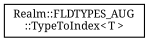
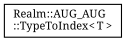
node "Realm::FLDTYPES_AUG ::TypeToIndex< T >": label "Realm::FLDTYPES_AUG ::TypeToIndex< T >" -> "Realm::AUG_AUG ::TypeToIndex< T >"
